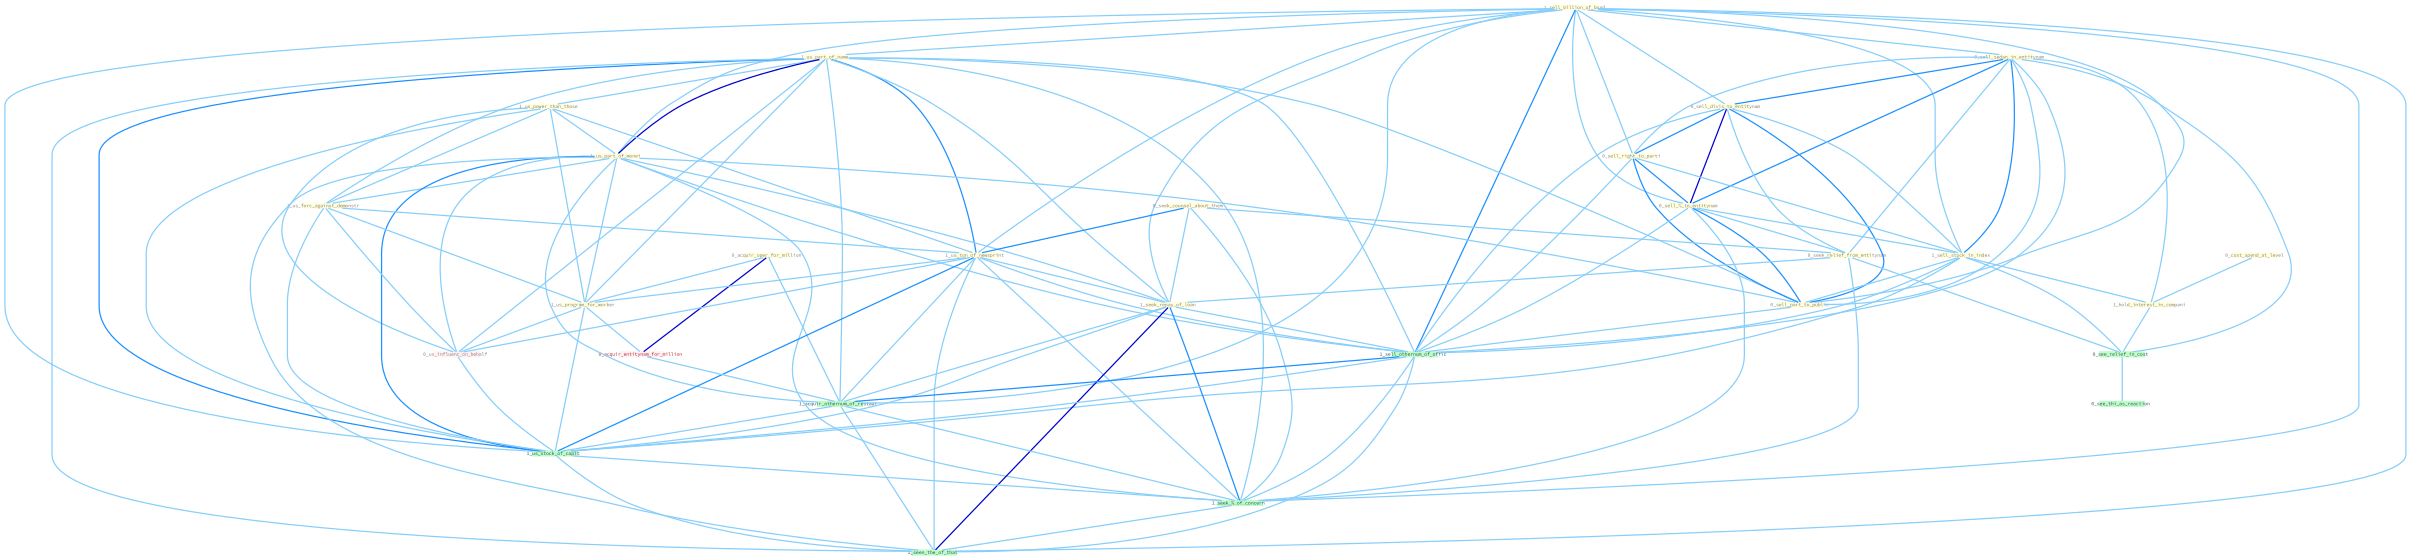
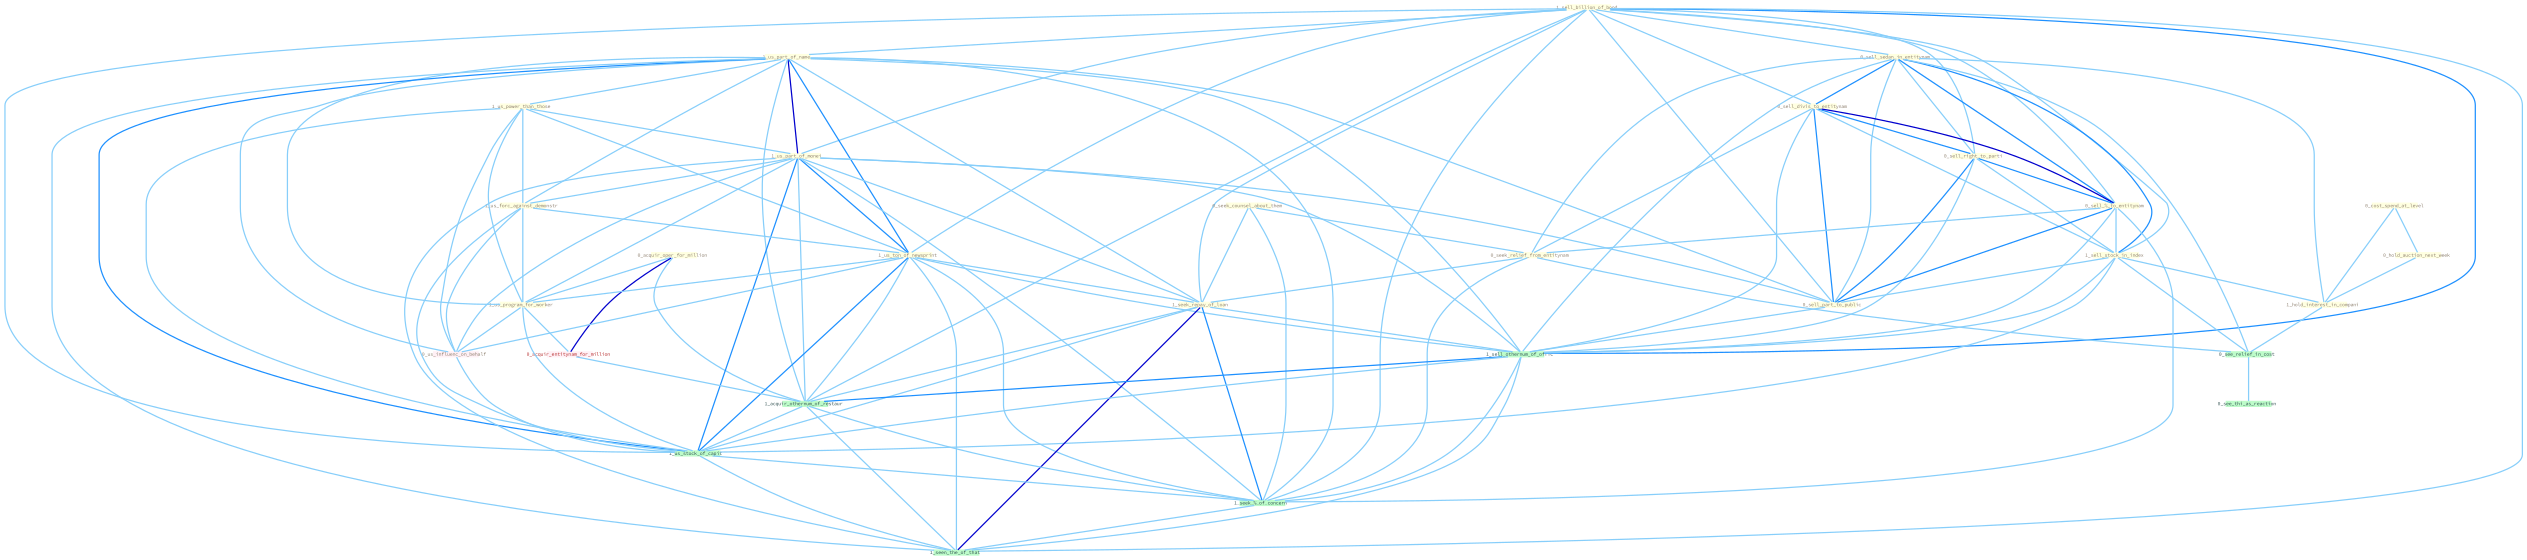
edge "0_seek_counsel_about_them" -- "1_us_ton_of_newsprint": now "1_us_part_of_monei" -- "1_us_ton_of_newsprint"
node "0_hold_auction_next_week": added
